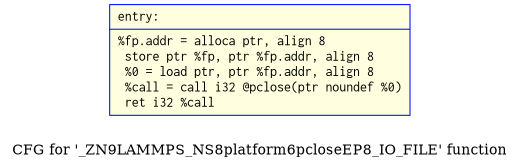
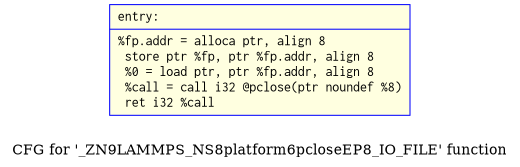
node "entry:": text "%call = call i32 @pclose(ptr noundef %0)" -> "%call = call i32 @pclose(ptr noundef %8)"
